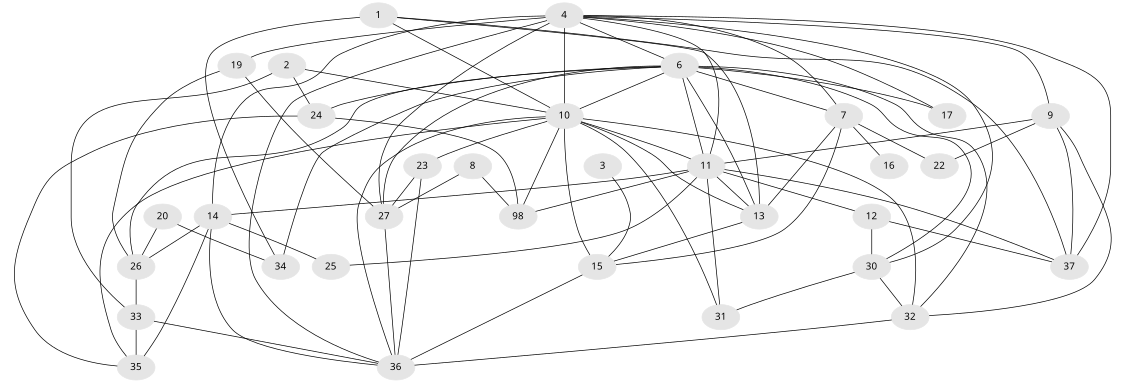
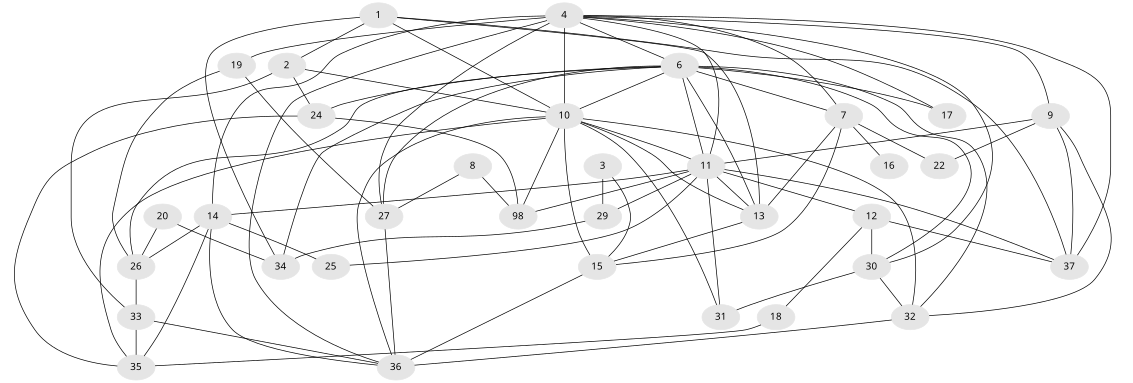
edge "1" -- "2": added
node "23": removed
node "29": added
node "18": added
